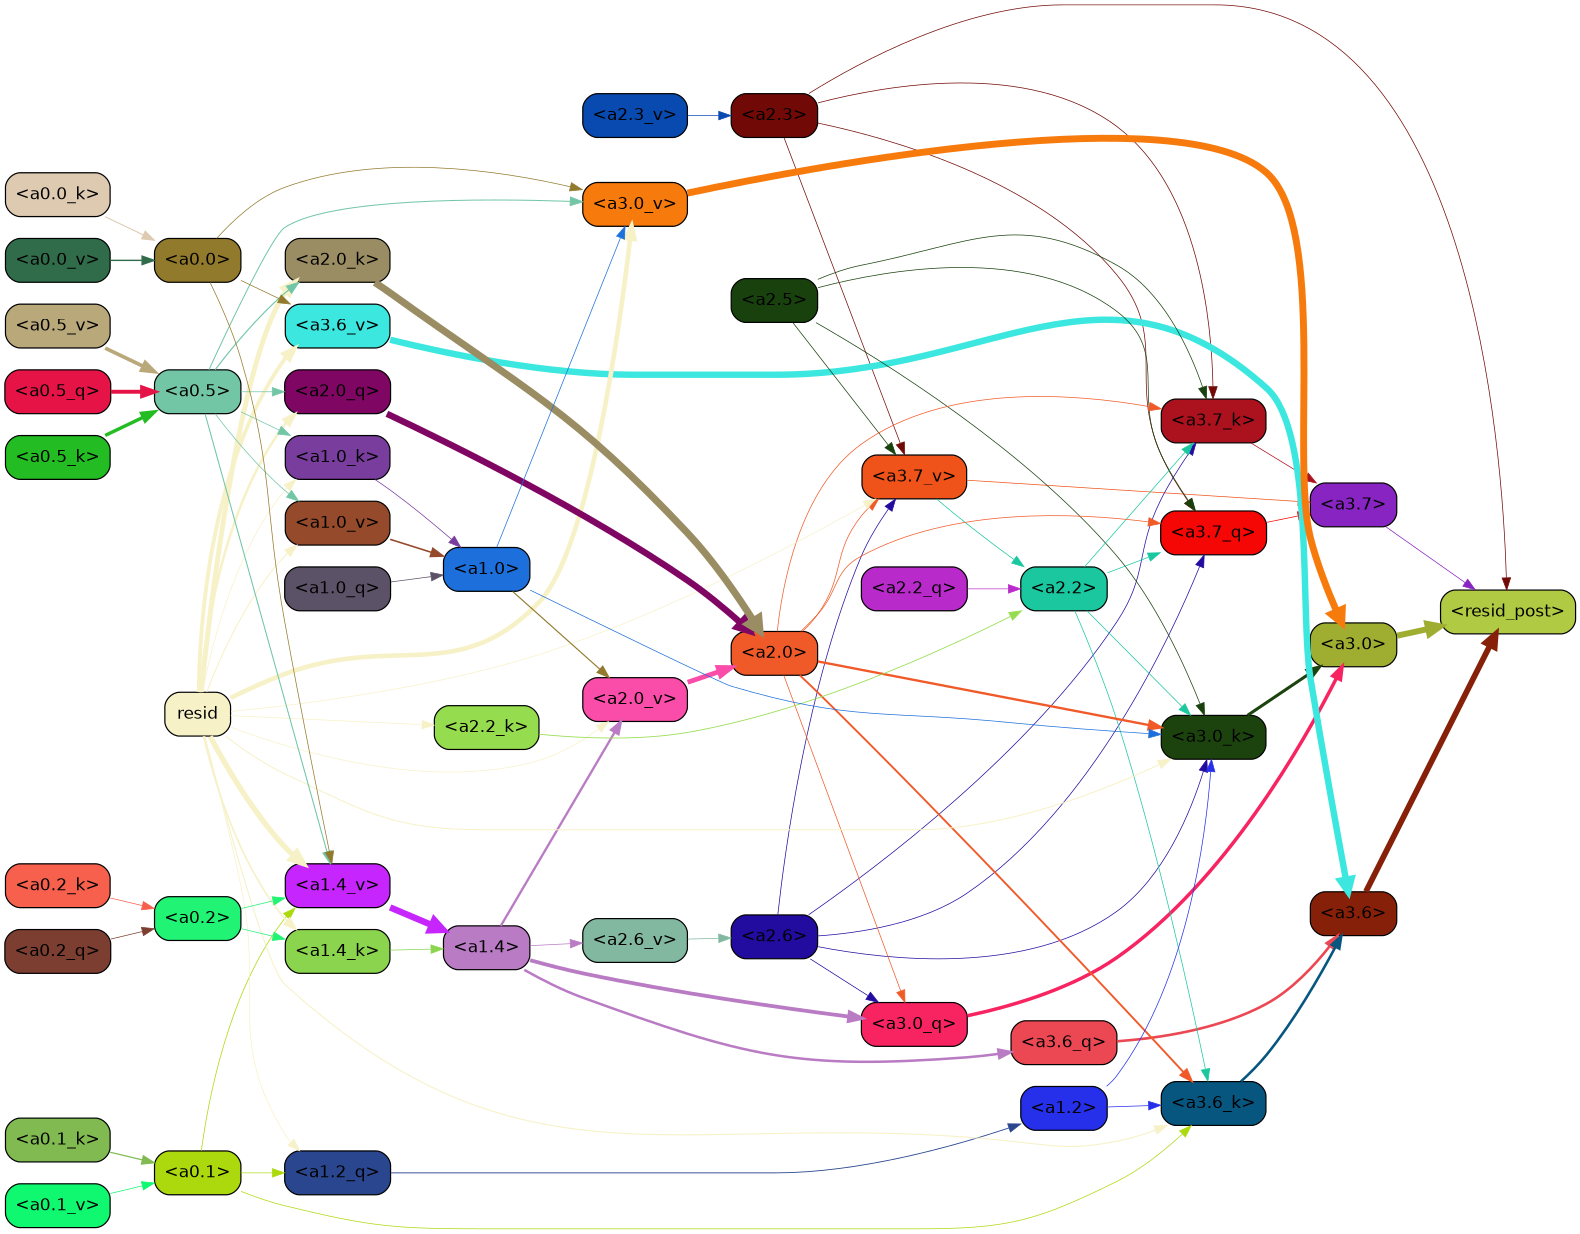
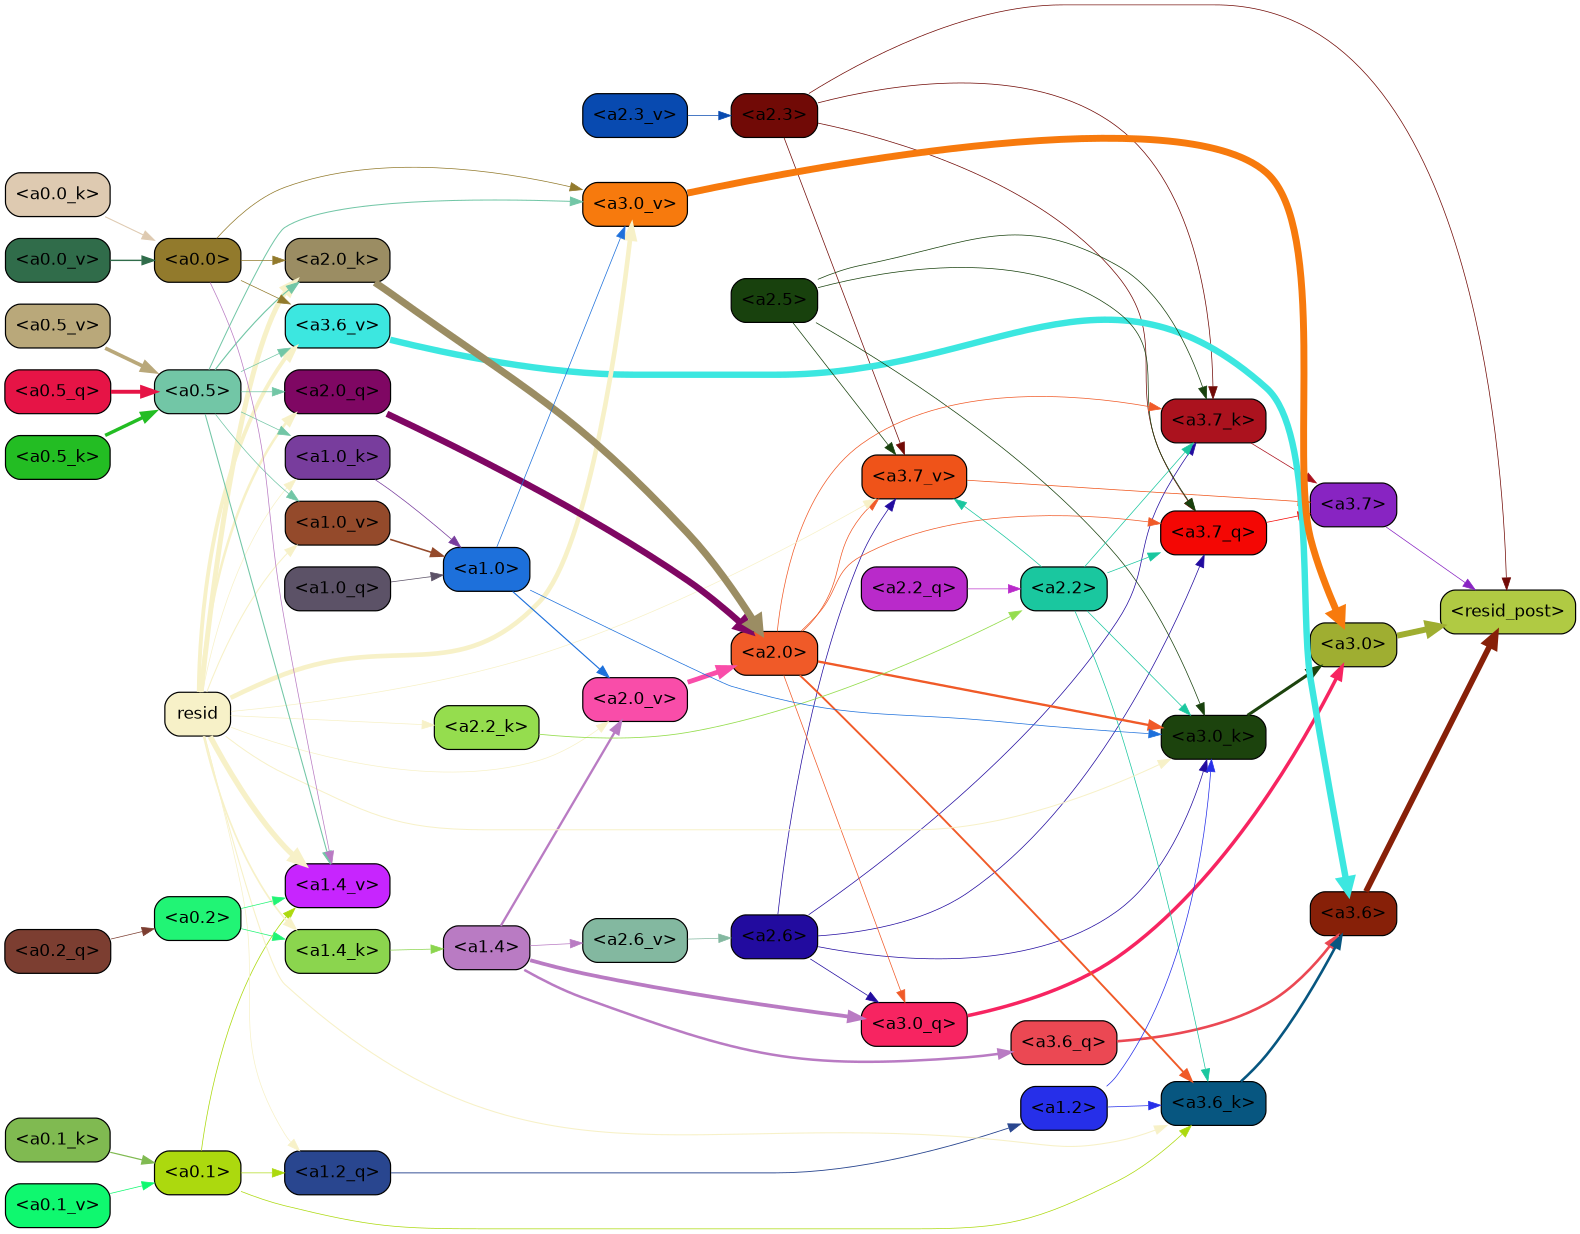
edge "<a0.0>" -> "<a2.0_k>": added
edge "<a0.5>" -> "<a3.6_v>": added
edge "<a3.7_v>" -> "<a2.2>": reversed
edge "<a0.0>" -> "<a1.4_v>": color #927a2c -> #b97bc3
edge "<a1.0>" -> "<a2.0_v>": color #927a2c -> #1d70db
node "<a0.2_k>": removed
edge "<a1.4_v>" -> "<a1.4>": removed
